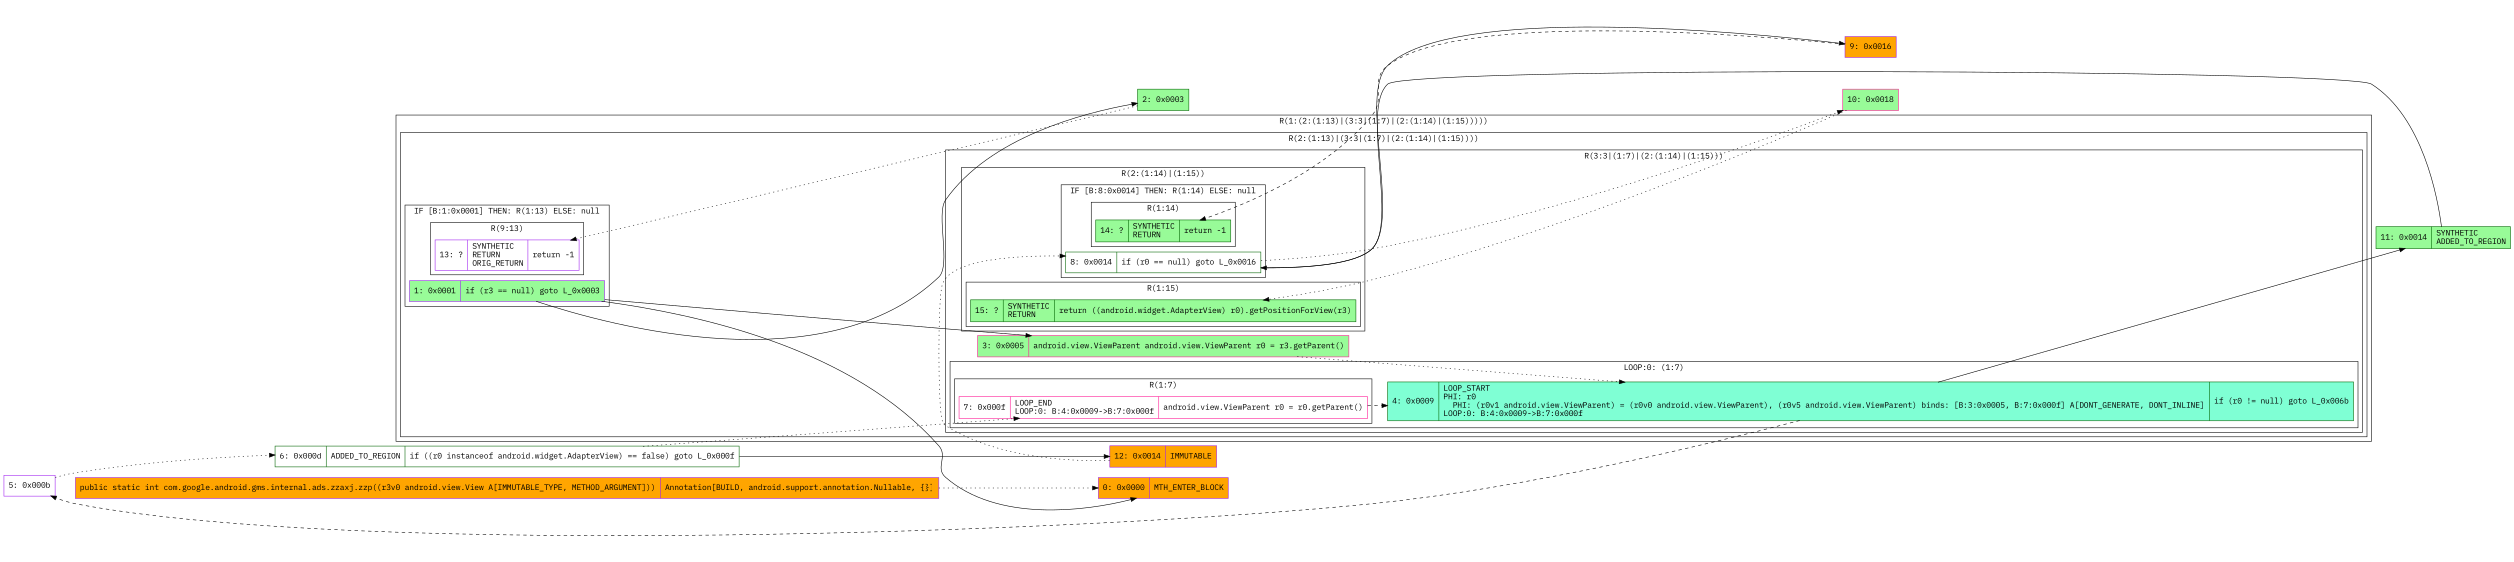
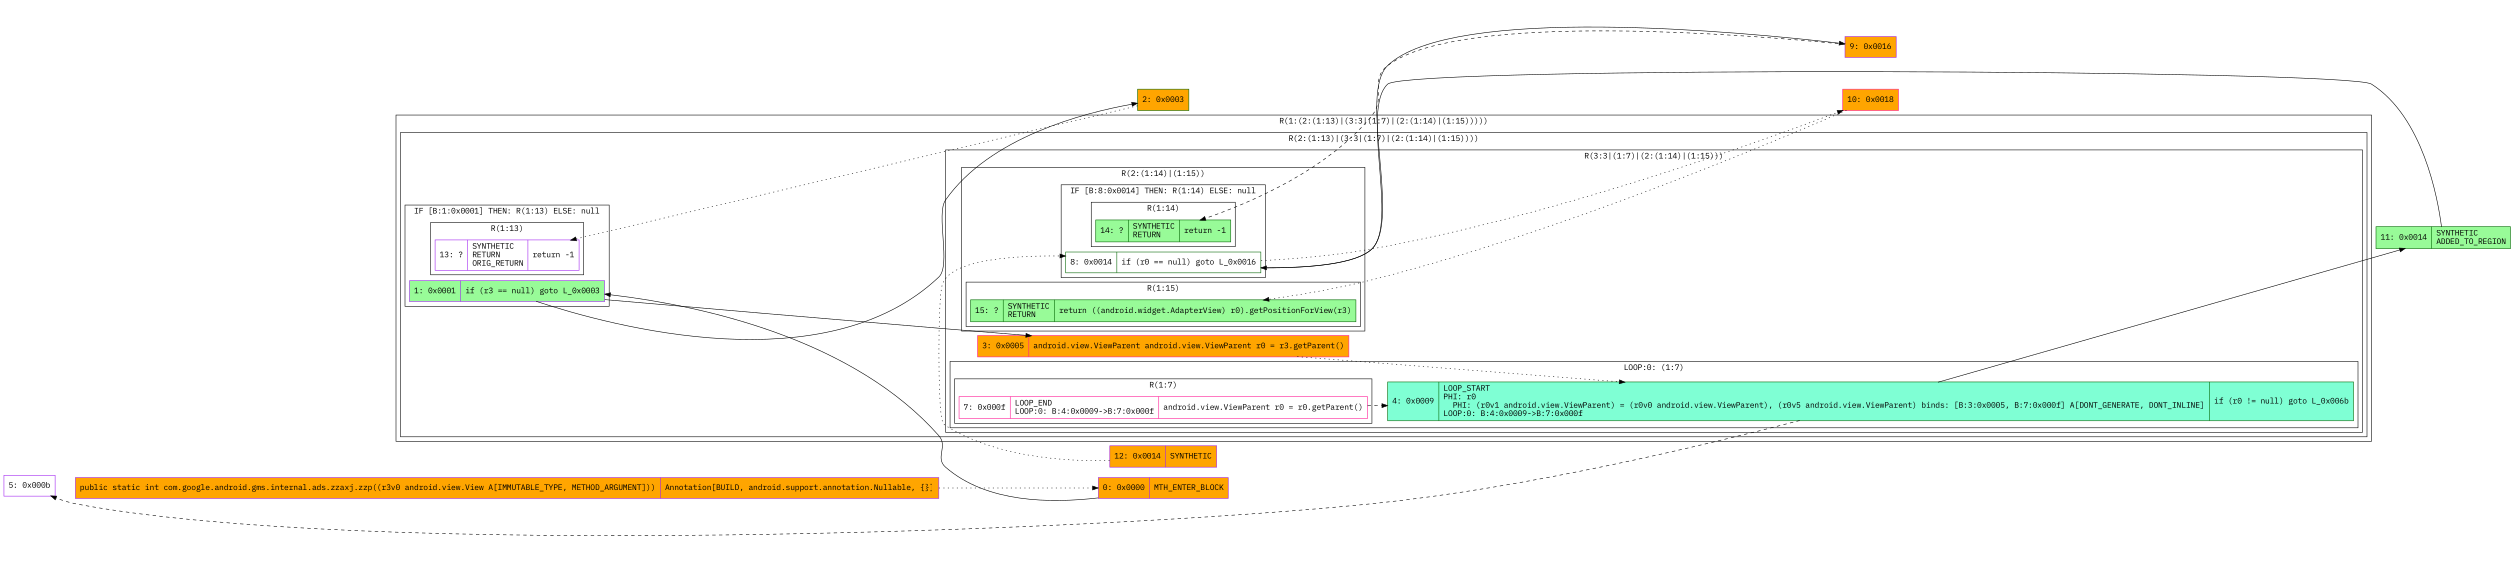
node "2: 0x0003": fillcolor palegreen -> orange
node "10: 0x0018": fillcolor palegreen -> orange
cluster "R(9:13)": label "R(9:13)" -> "R(1:13)"
node "3: 0x0005": fillcolor palegreen -> orange
edge "1: 0x0001" -> "0: 0x0000": reversed
node "6: 0x000d": removed
node "12: 0x0014": text "IMMUTABLE" -> "SYNTHETIC"
